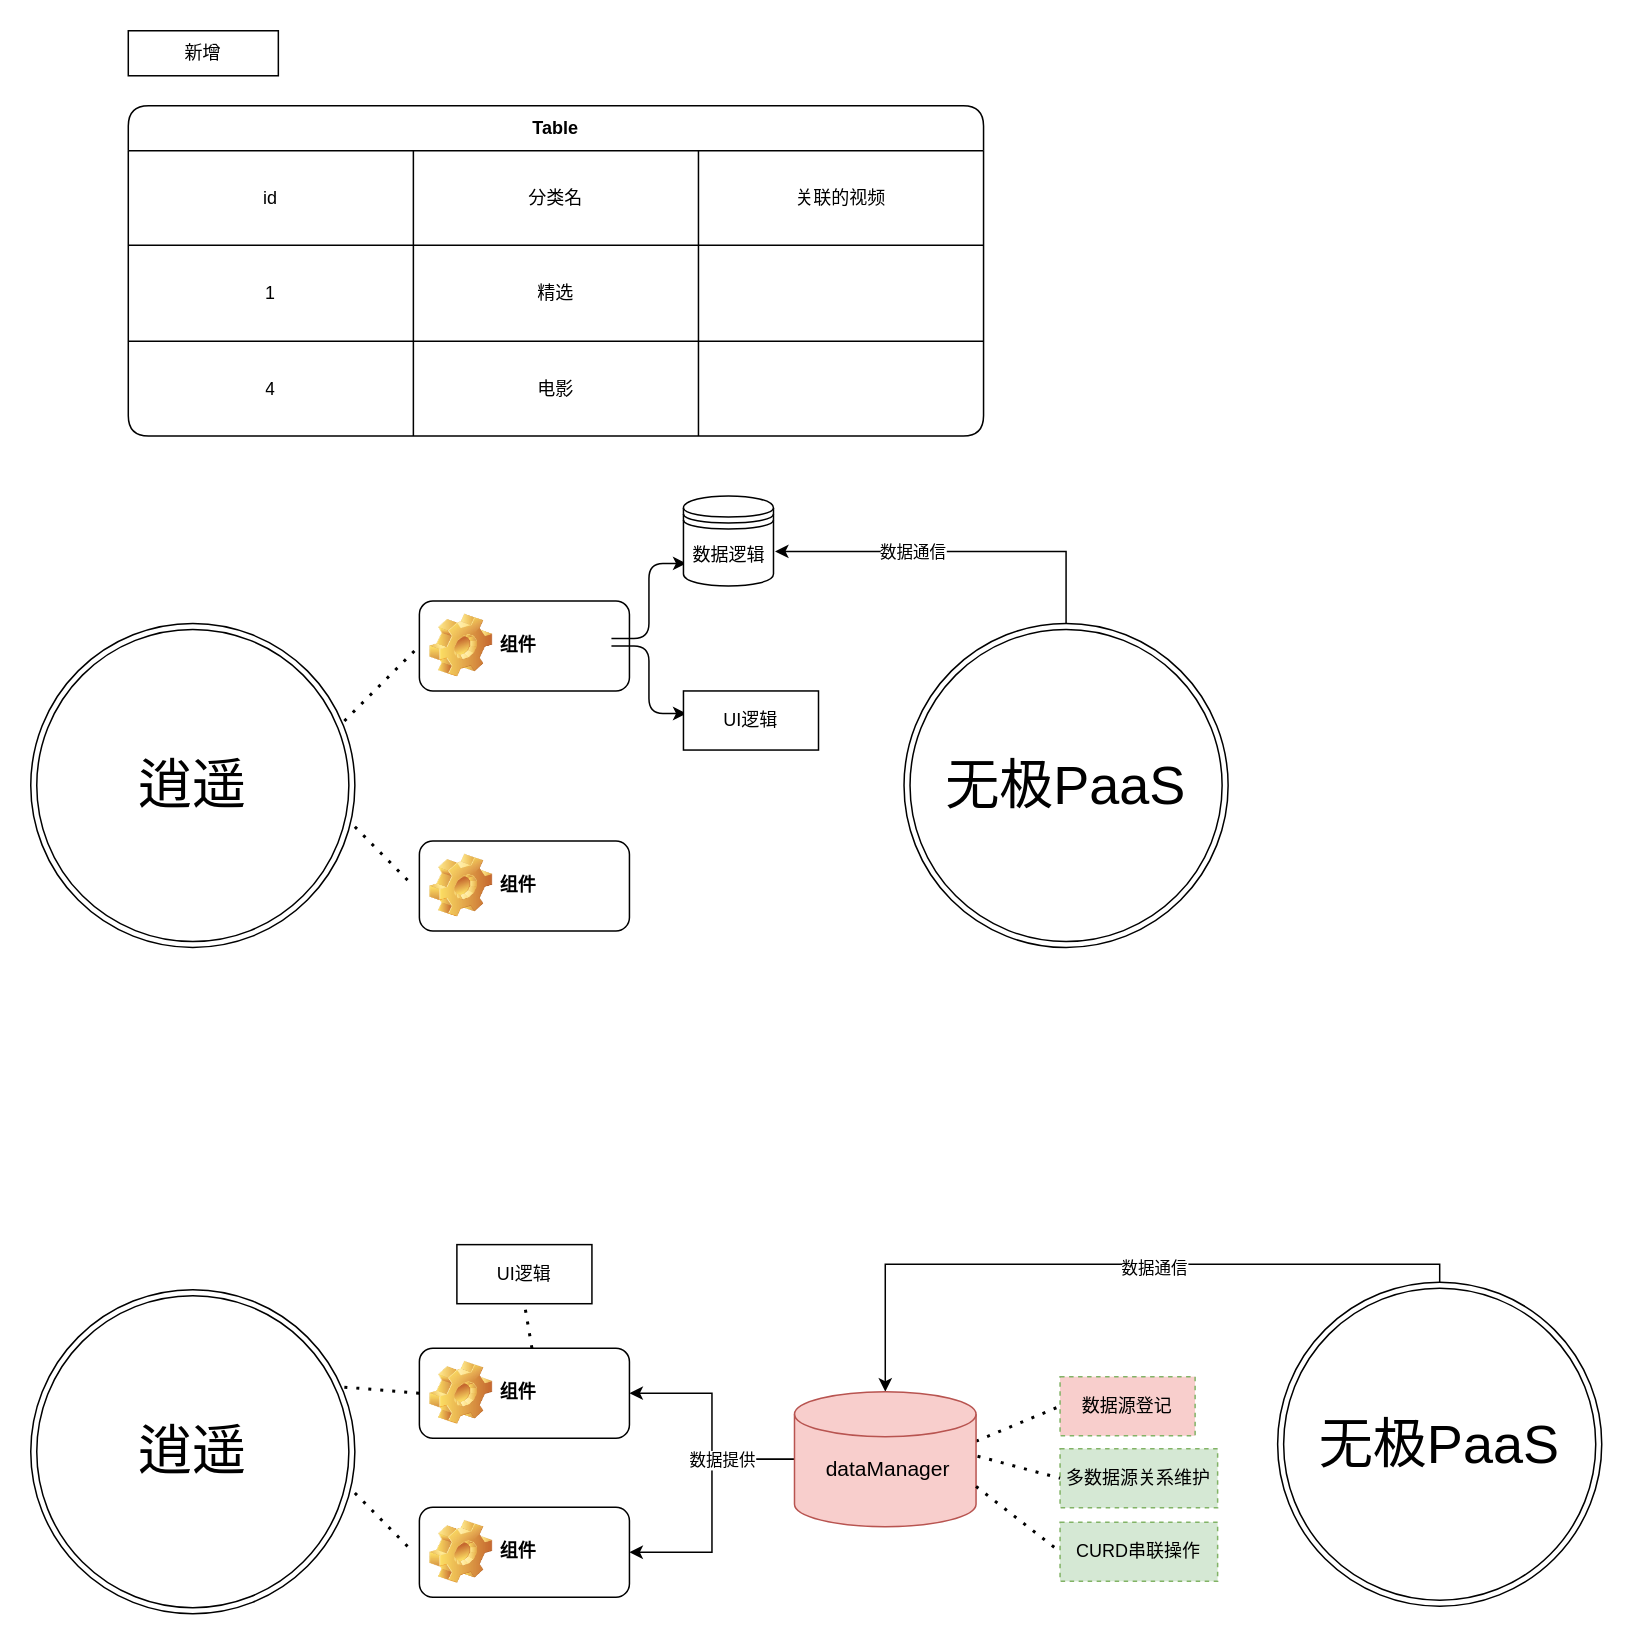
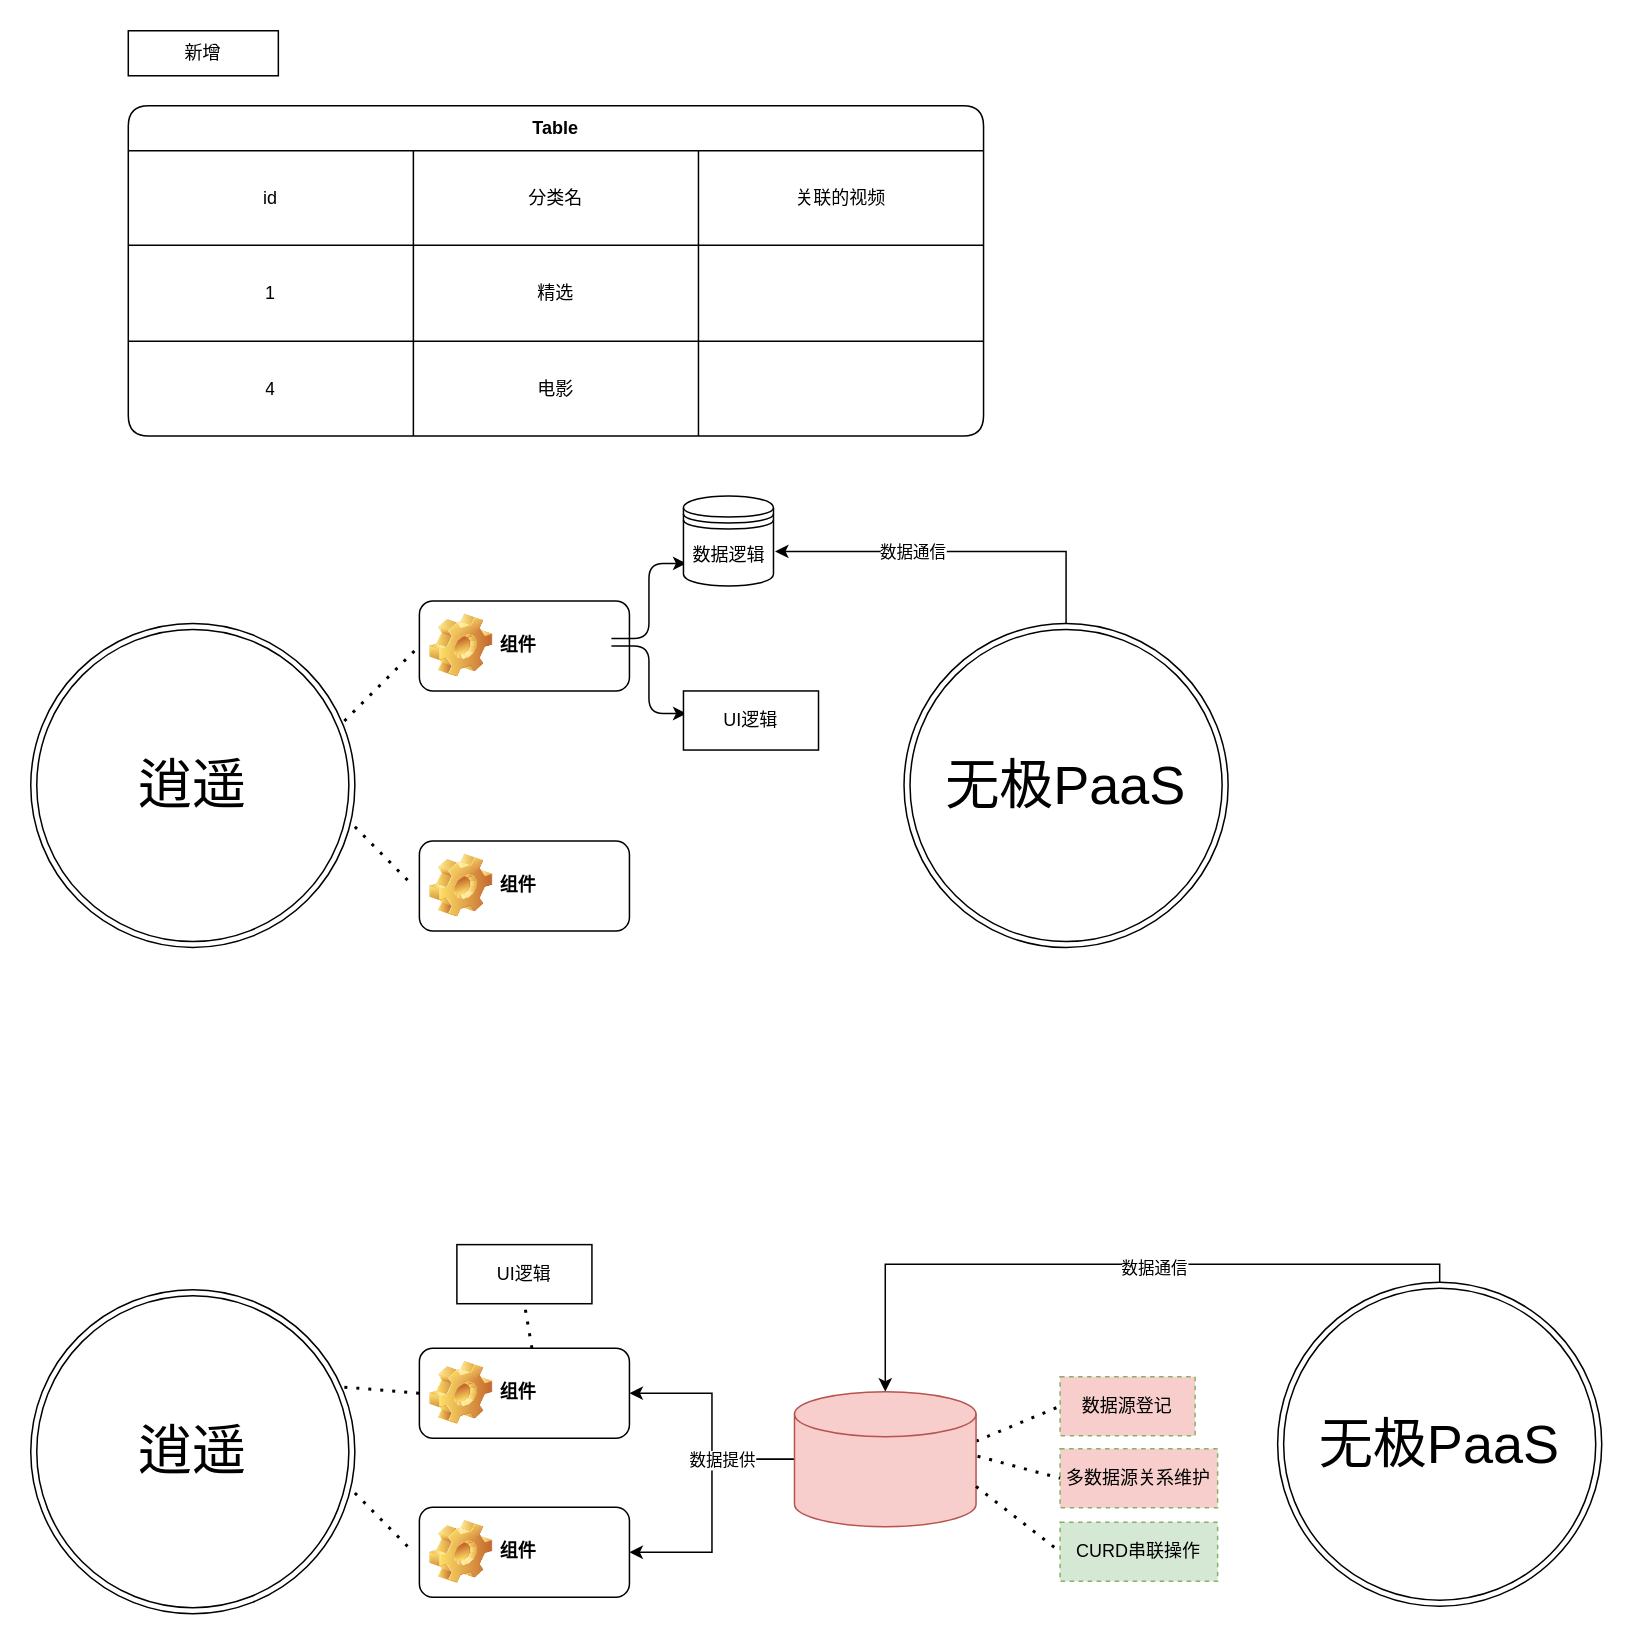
node "dataManager": removed
node "多数据源关系维护": fillcolor #d5e8d4 -> #f8cecc
